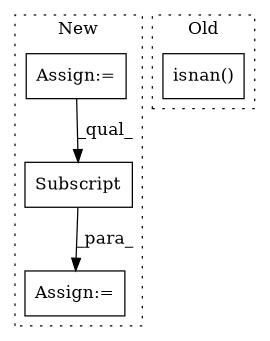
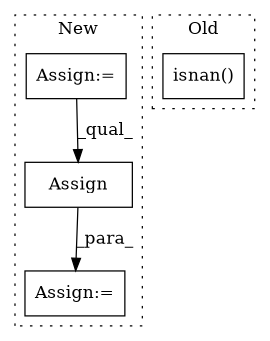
node "Subscript": label "Subscript" -> "Assign"
